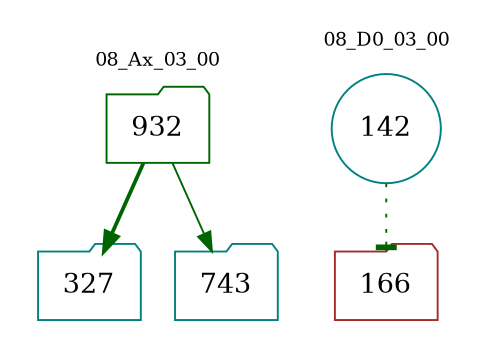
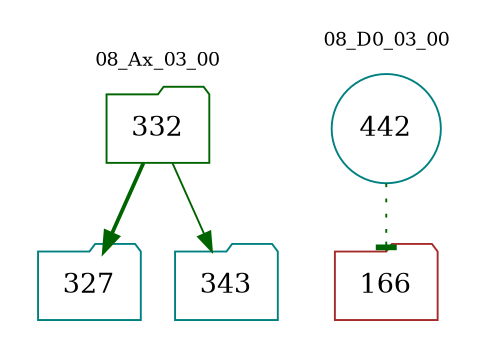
node "932": label "932" -> "332"
node "142": label "142" -> "442"
node "743": label "743" -> "343"
